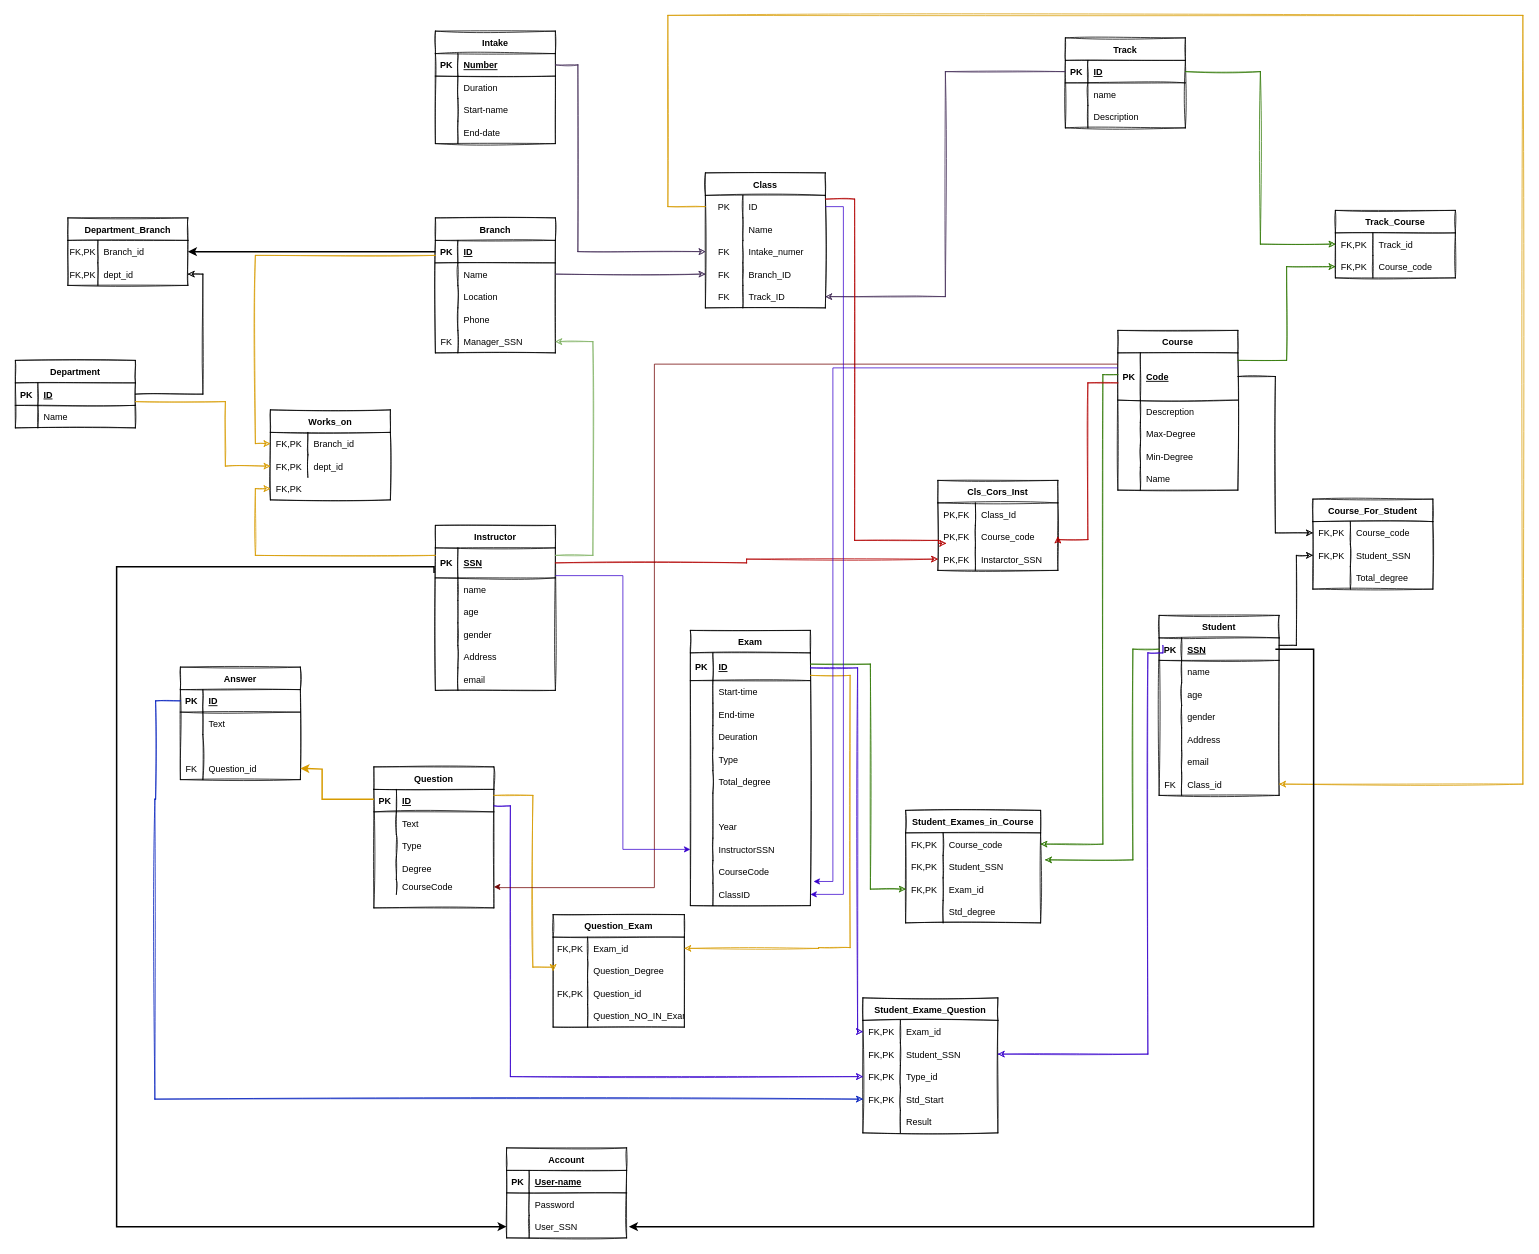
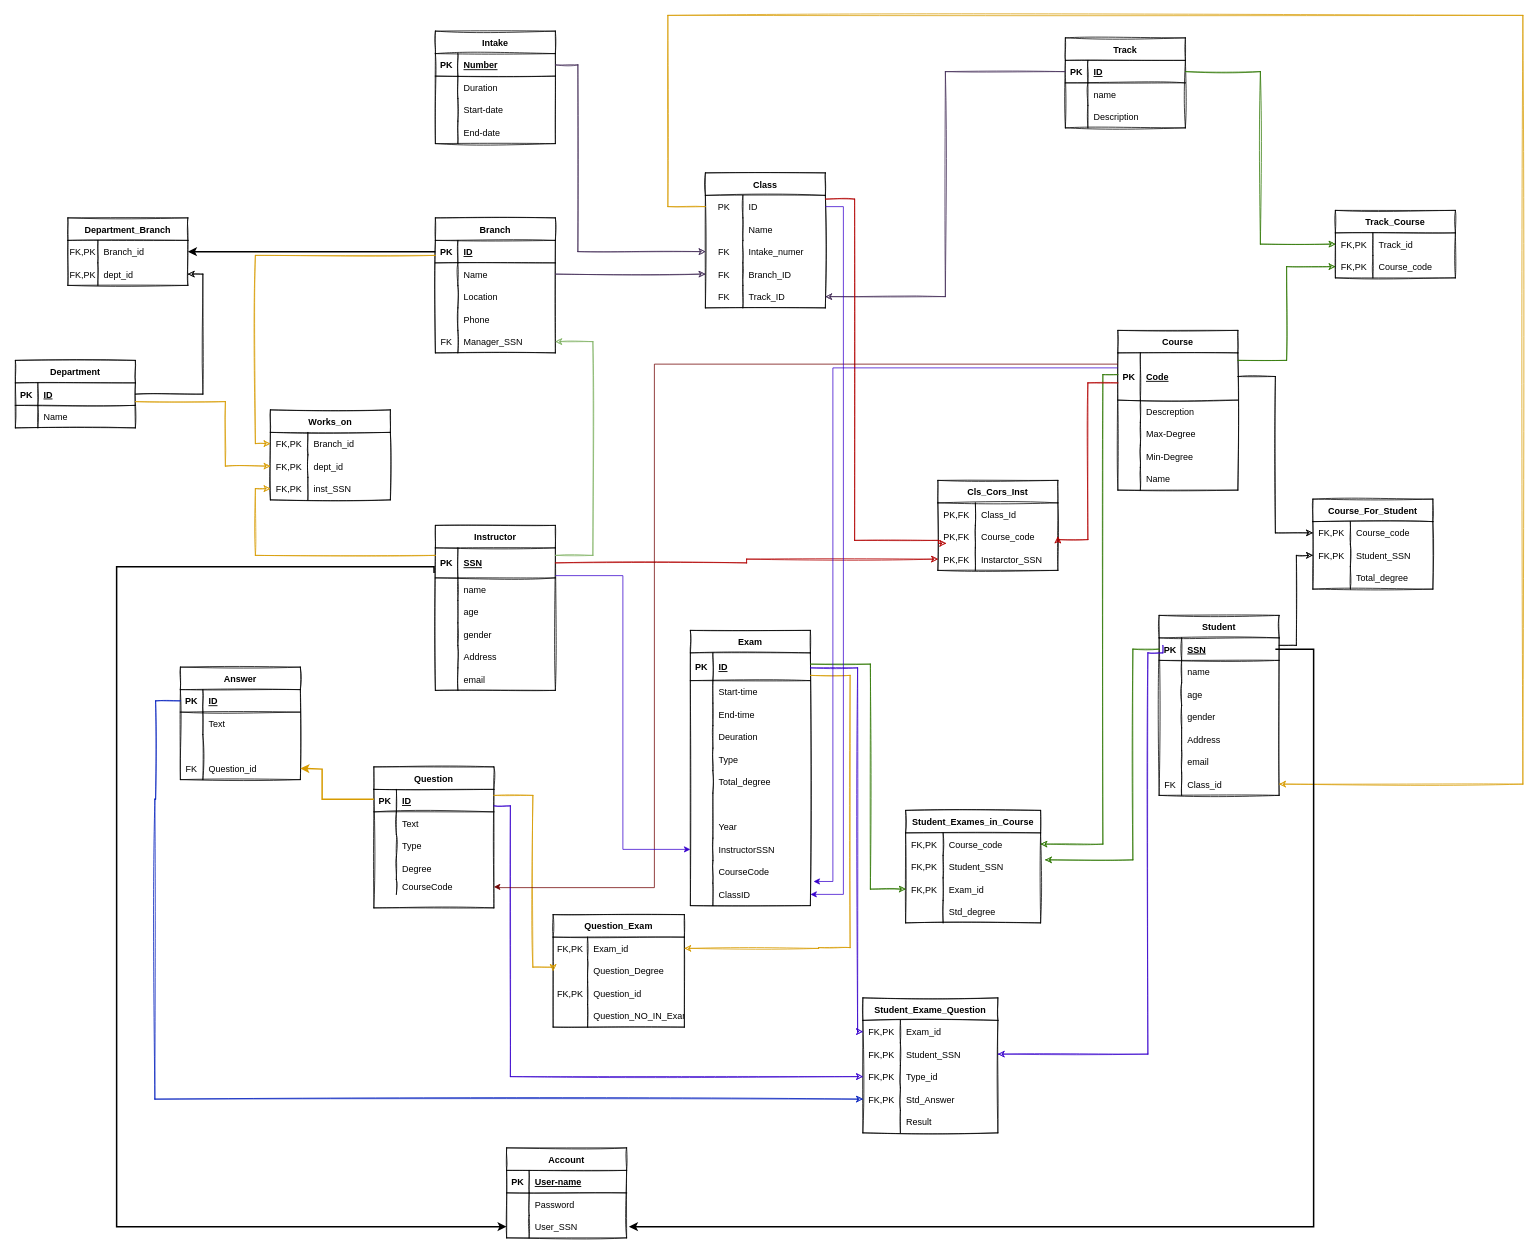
node "Start-name": label "Start-name" -> "Start-date"
node "inst_SSN": added
node "Std_Start": label "Std_Start" -> "Std_Answer"
